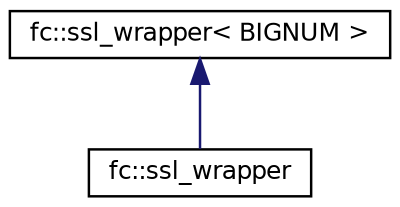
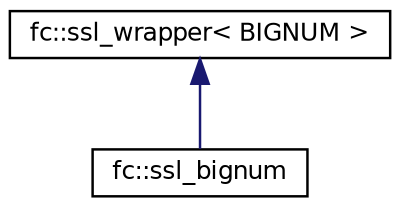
node "fc::ssl_wrapper": label "fc::ssl_wrapper" -> "fc::ssl_bignum"
